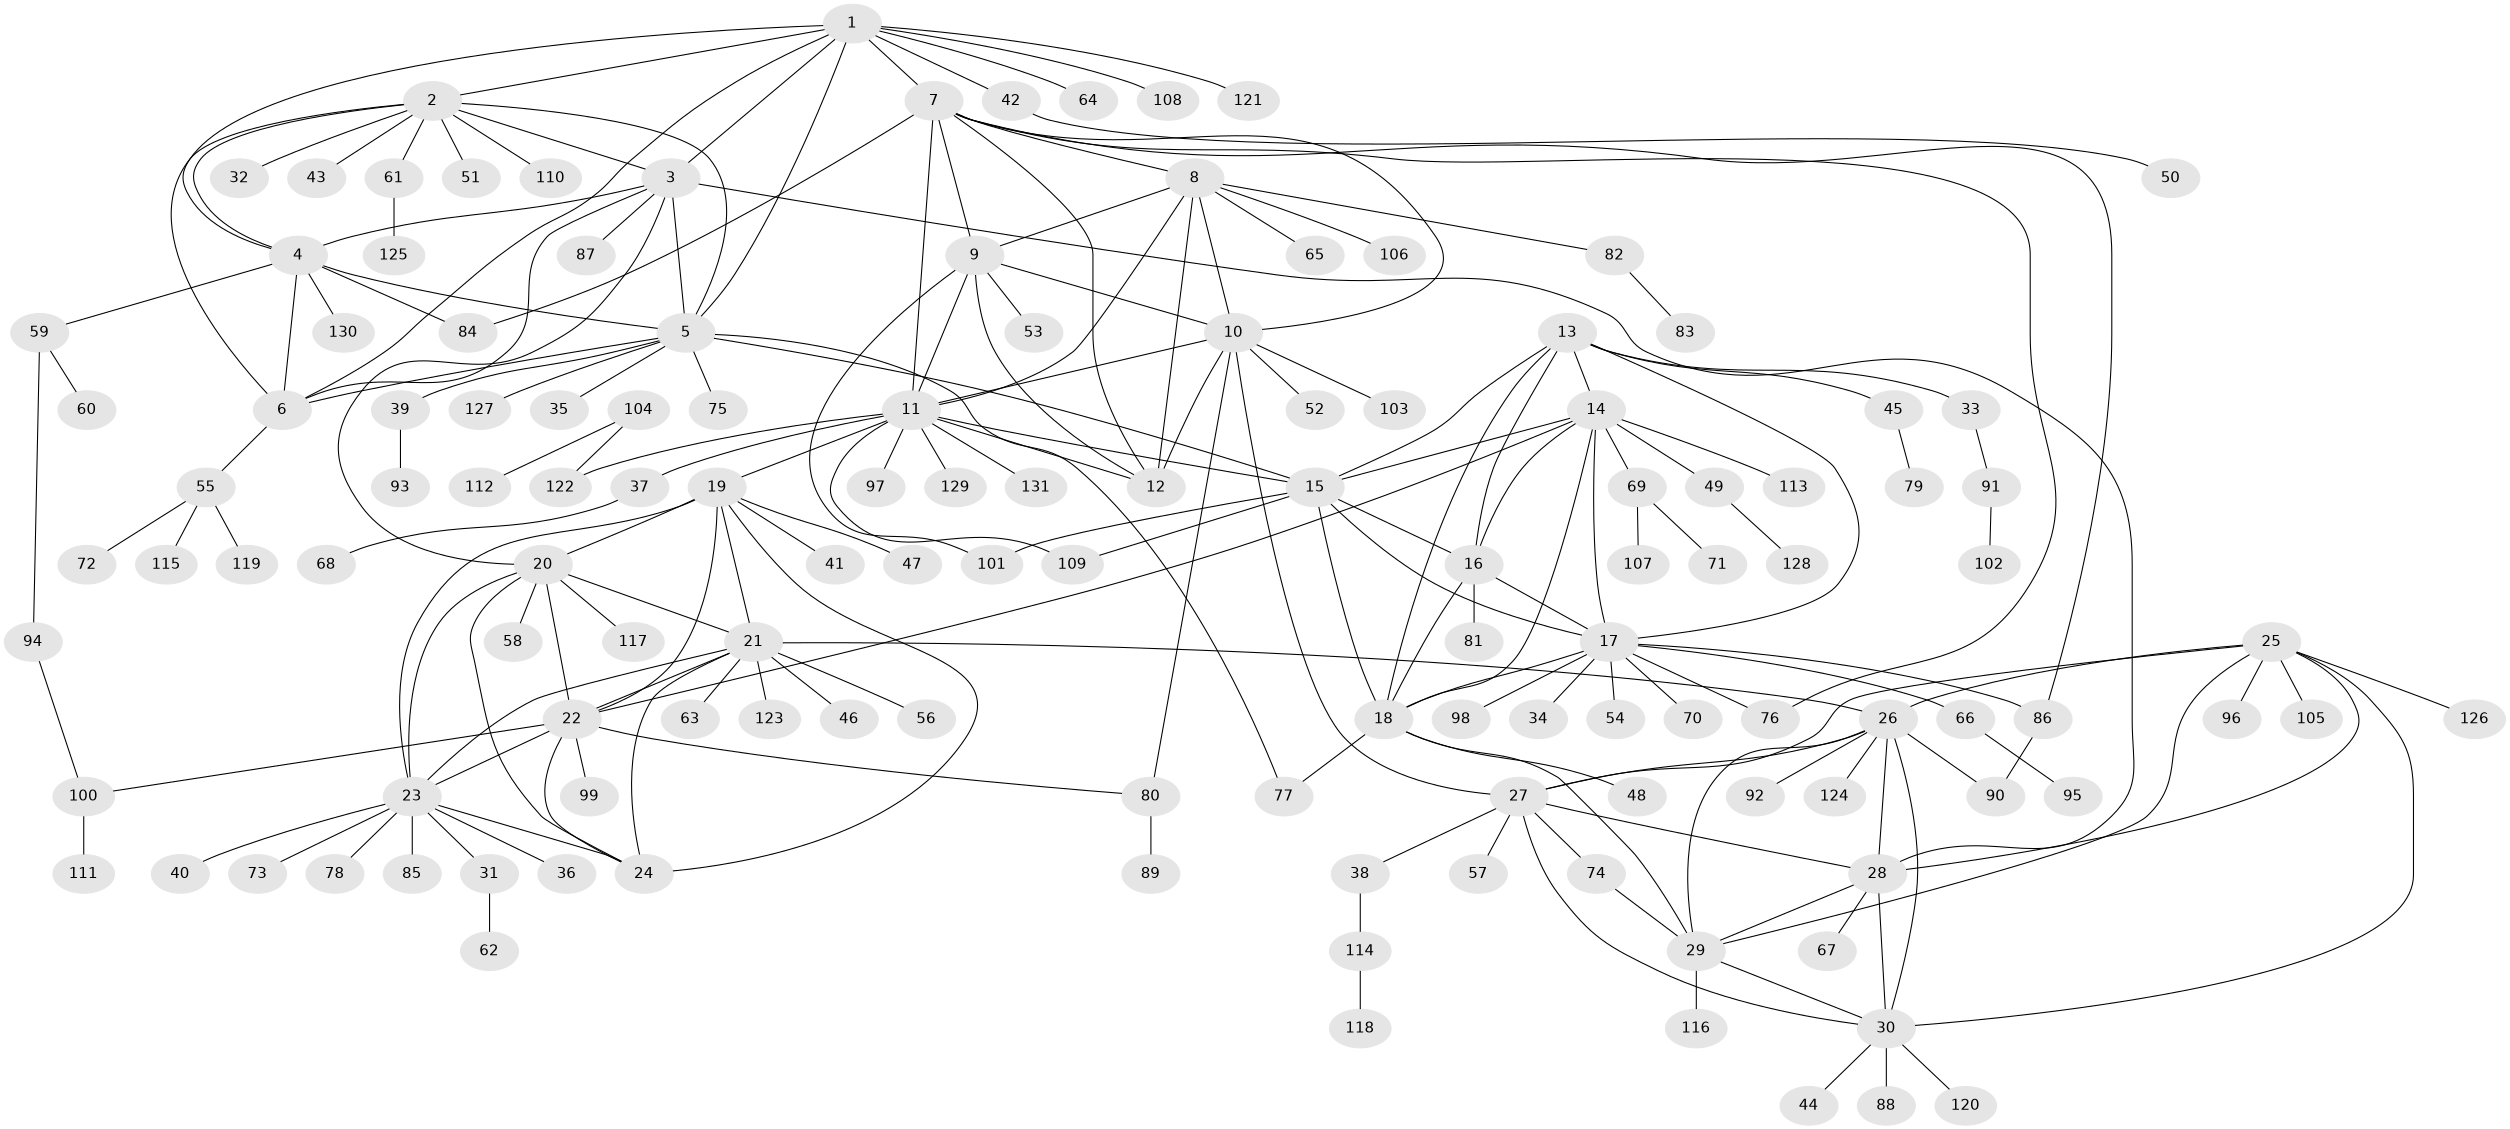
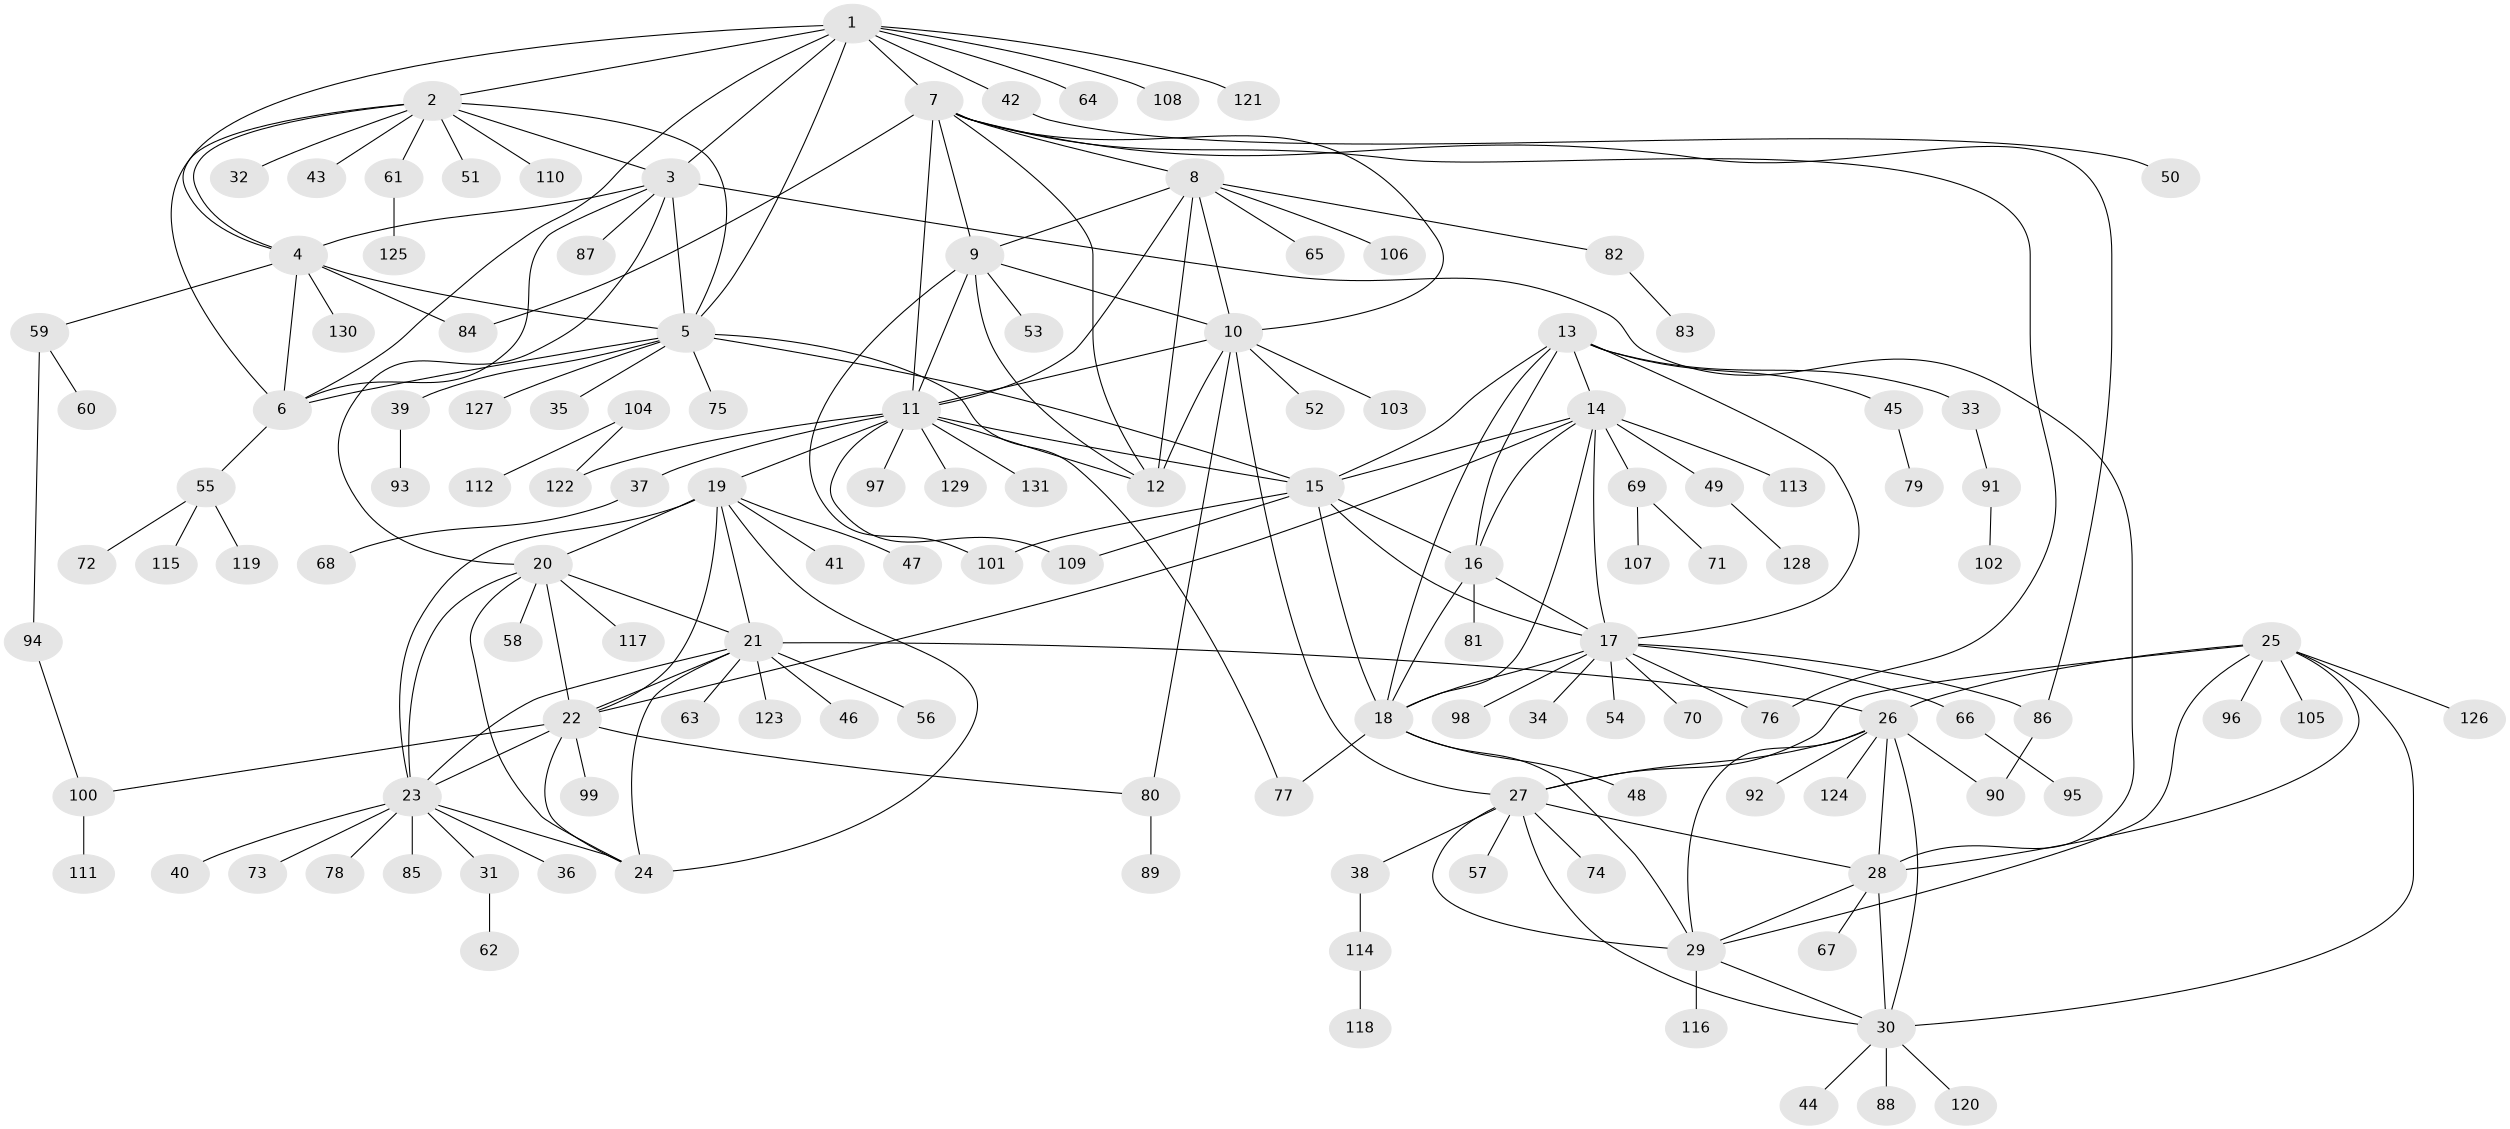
edge "74" -- "29": now "27" -- "29"
